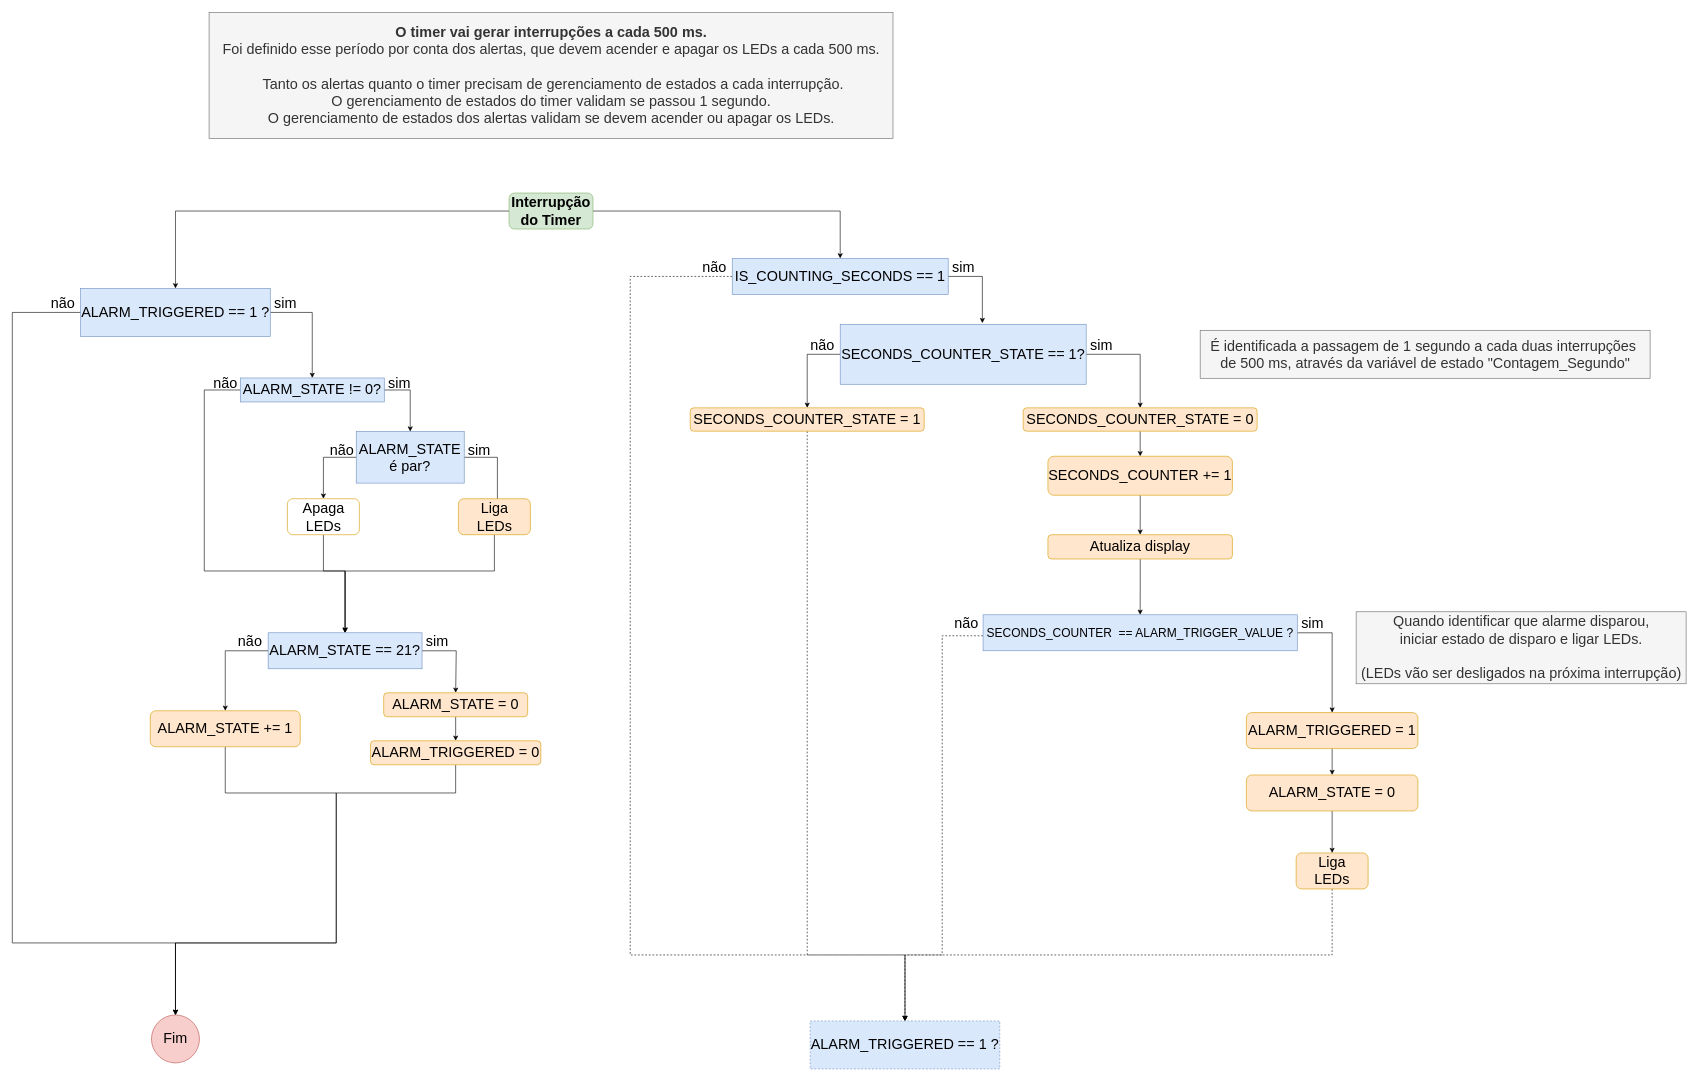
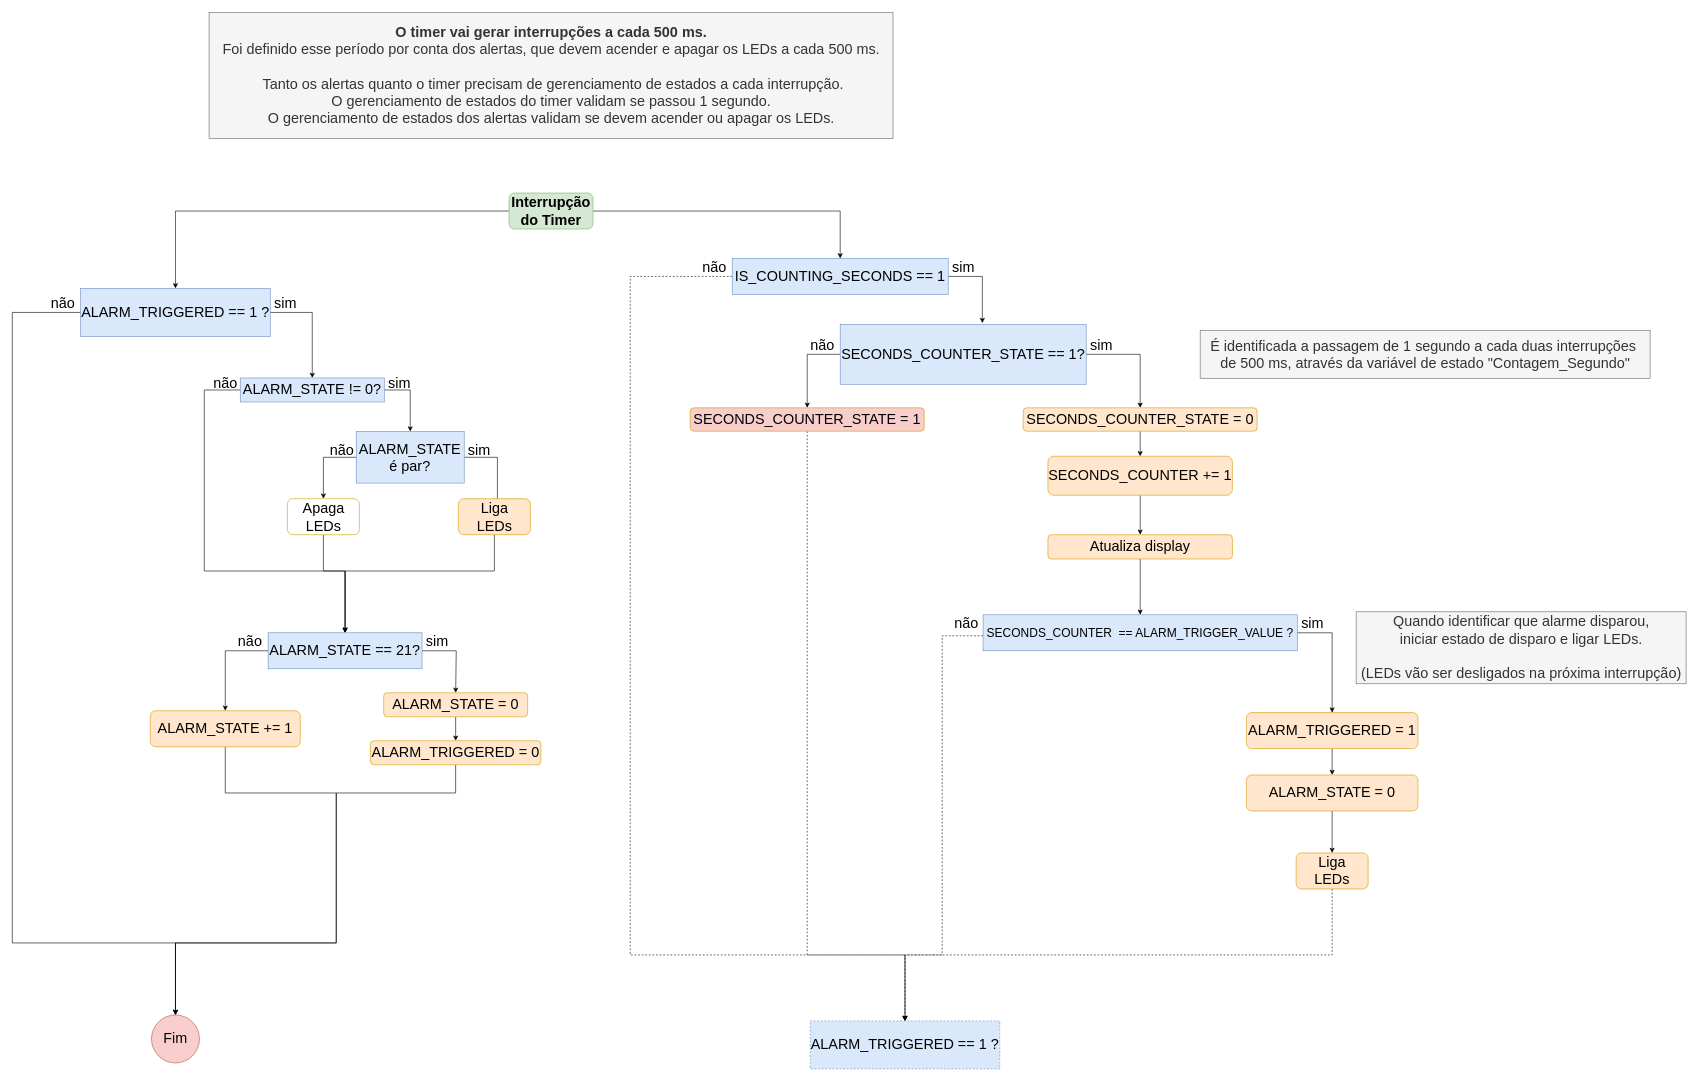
node "SECONDS_COUNTER_STATE = 1": fillcolor #ffe6cc -> #f8cecc
